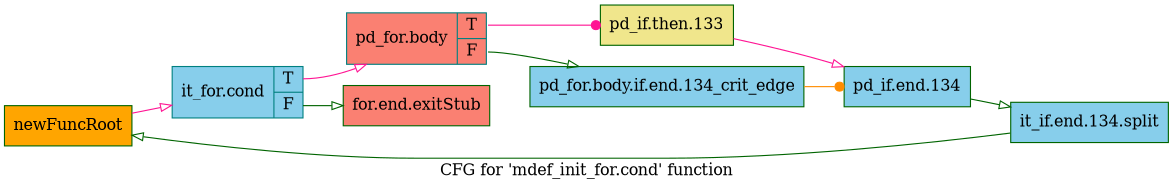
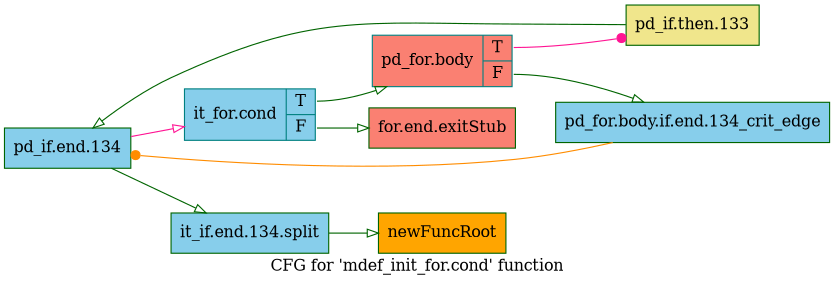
edge "pd_if.then.133" -> "pd_if.end.134": color deeppink -> darkgreen
edge "it_for.cond" -> "pd_for.body": color deeppink -> darkgreen
edge "newFuncRoot" -> "it_for.cond": now "pd_if.end.134" -> "it_for.cond"
